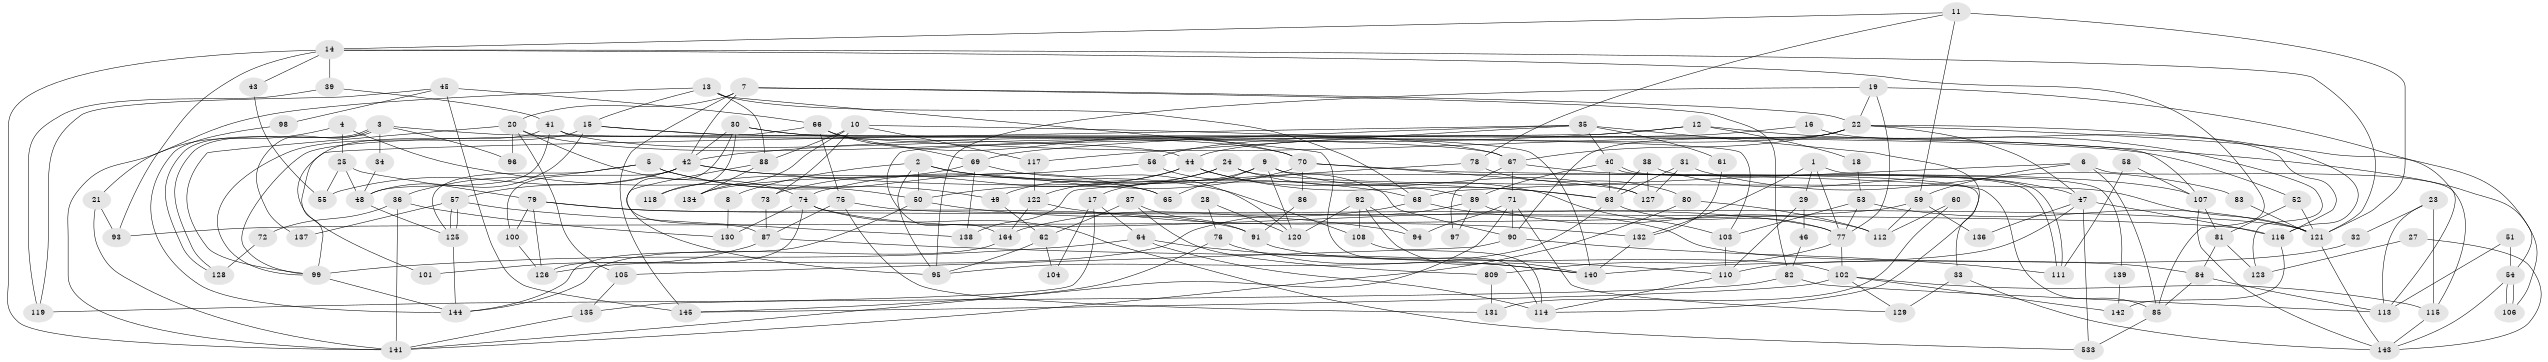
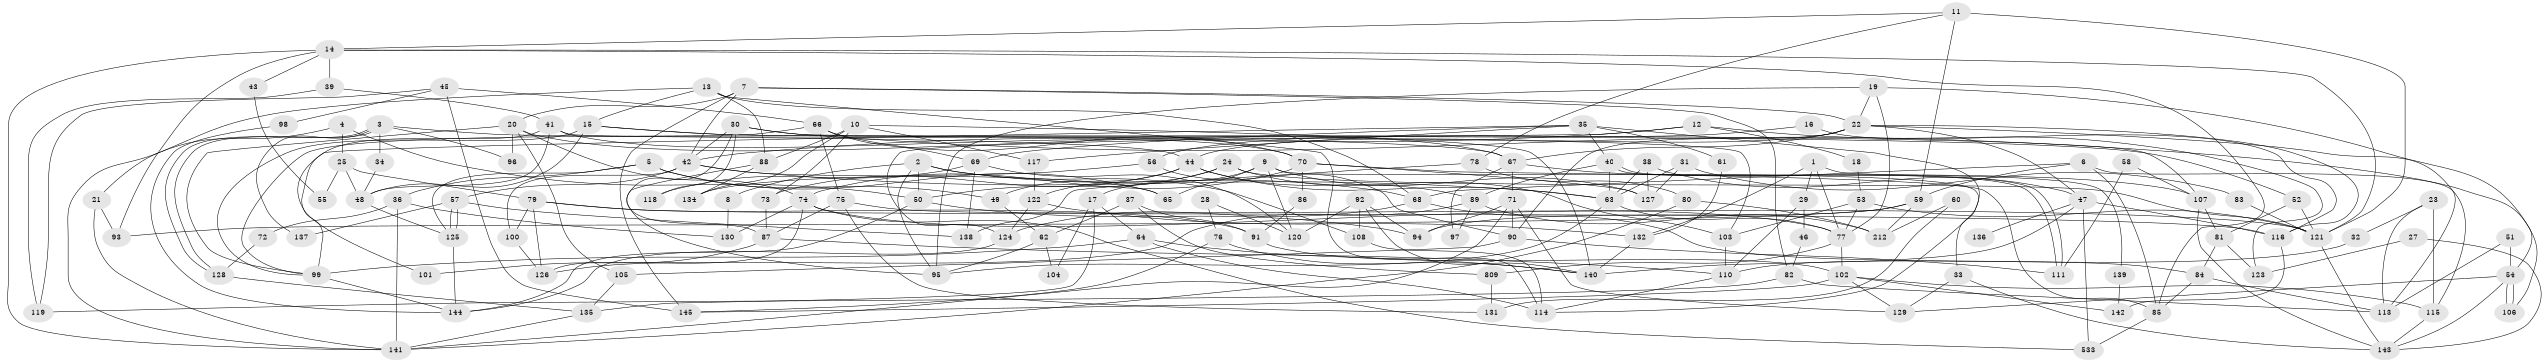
edge "42" -- "55": removed
edge "59" -- "136": now "59" -- "94"
node "164": label "164" -> "124"
node "112": label "112" -> "212"
edge "54" -- "129": added
edge "128" -- "135": added
